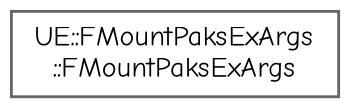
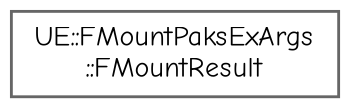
node "UE::FMountPaksExArgs ::FMountPaksExArgs": label "UE::FMountPaksExArgs ::FMountPaksExArgs" -> "UE::FMountPaksExArgs ::FMountResult"
